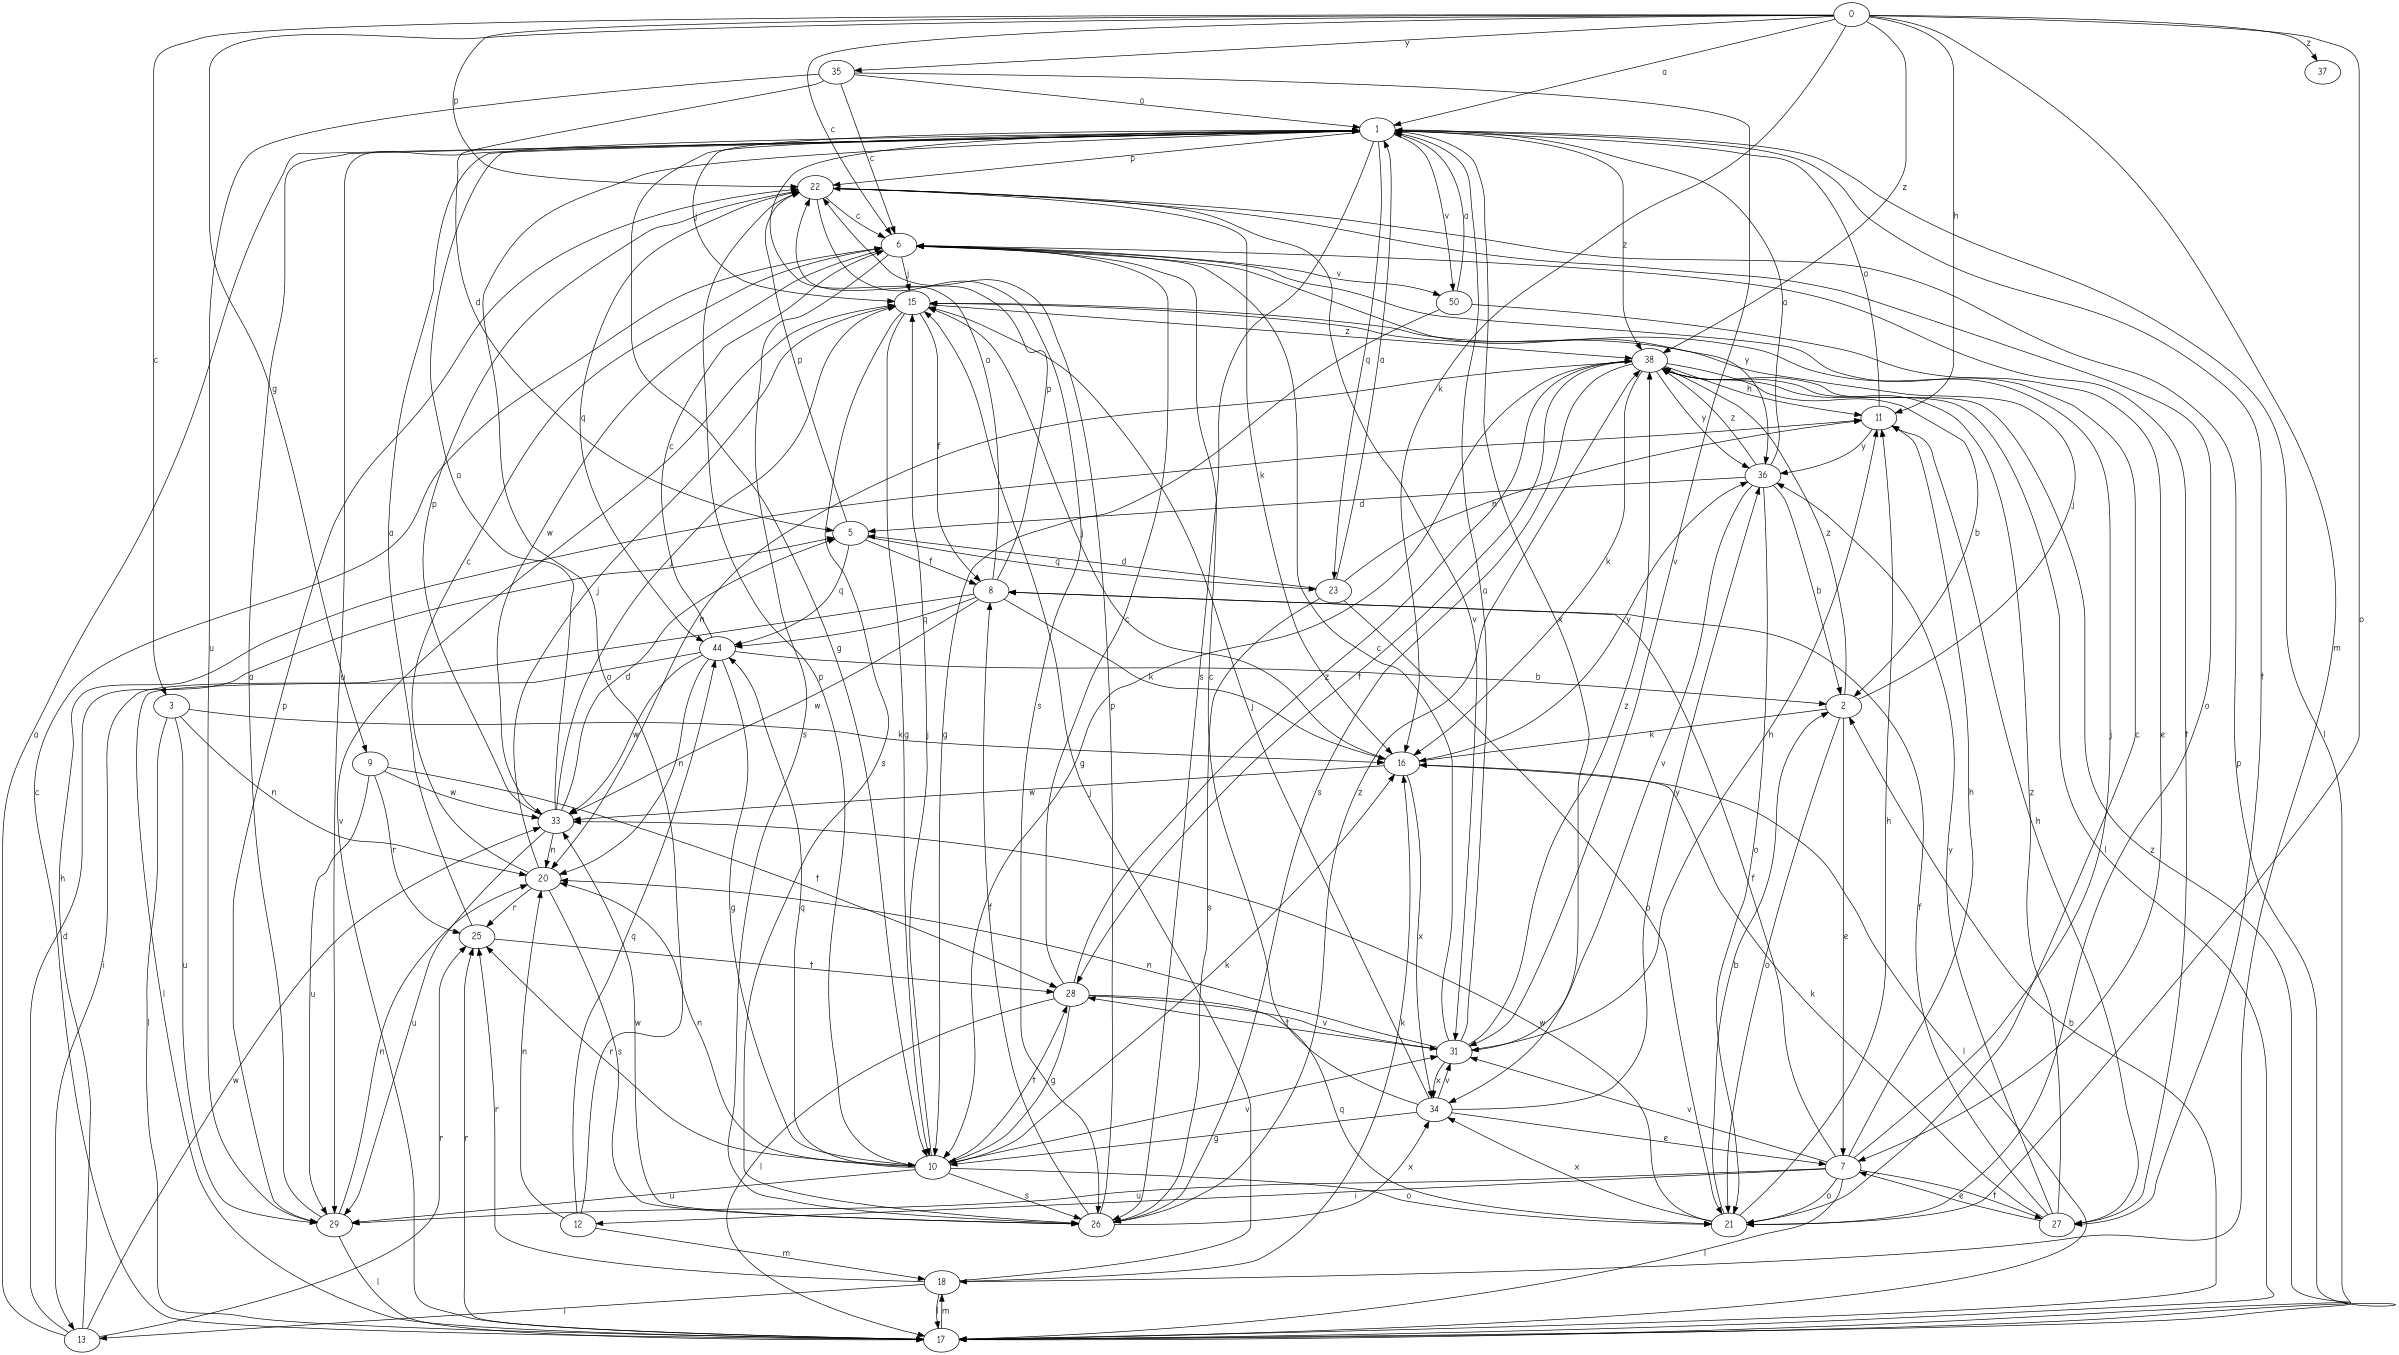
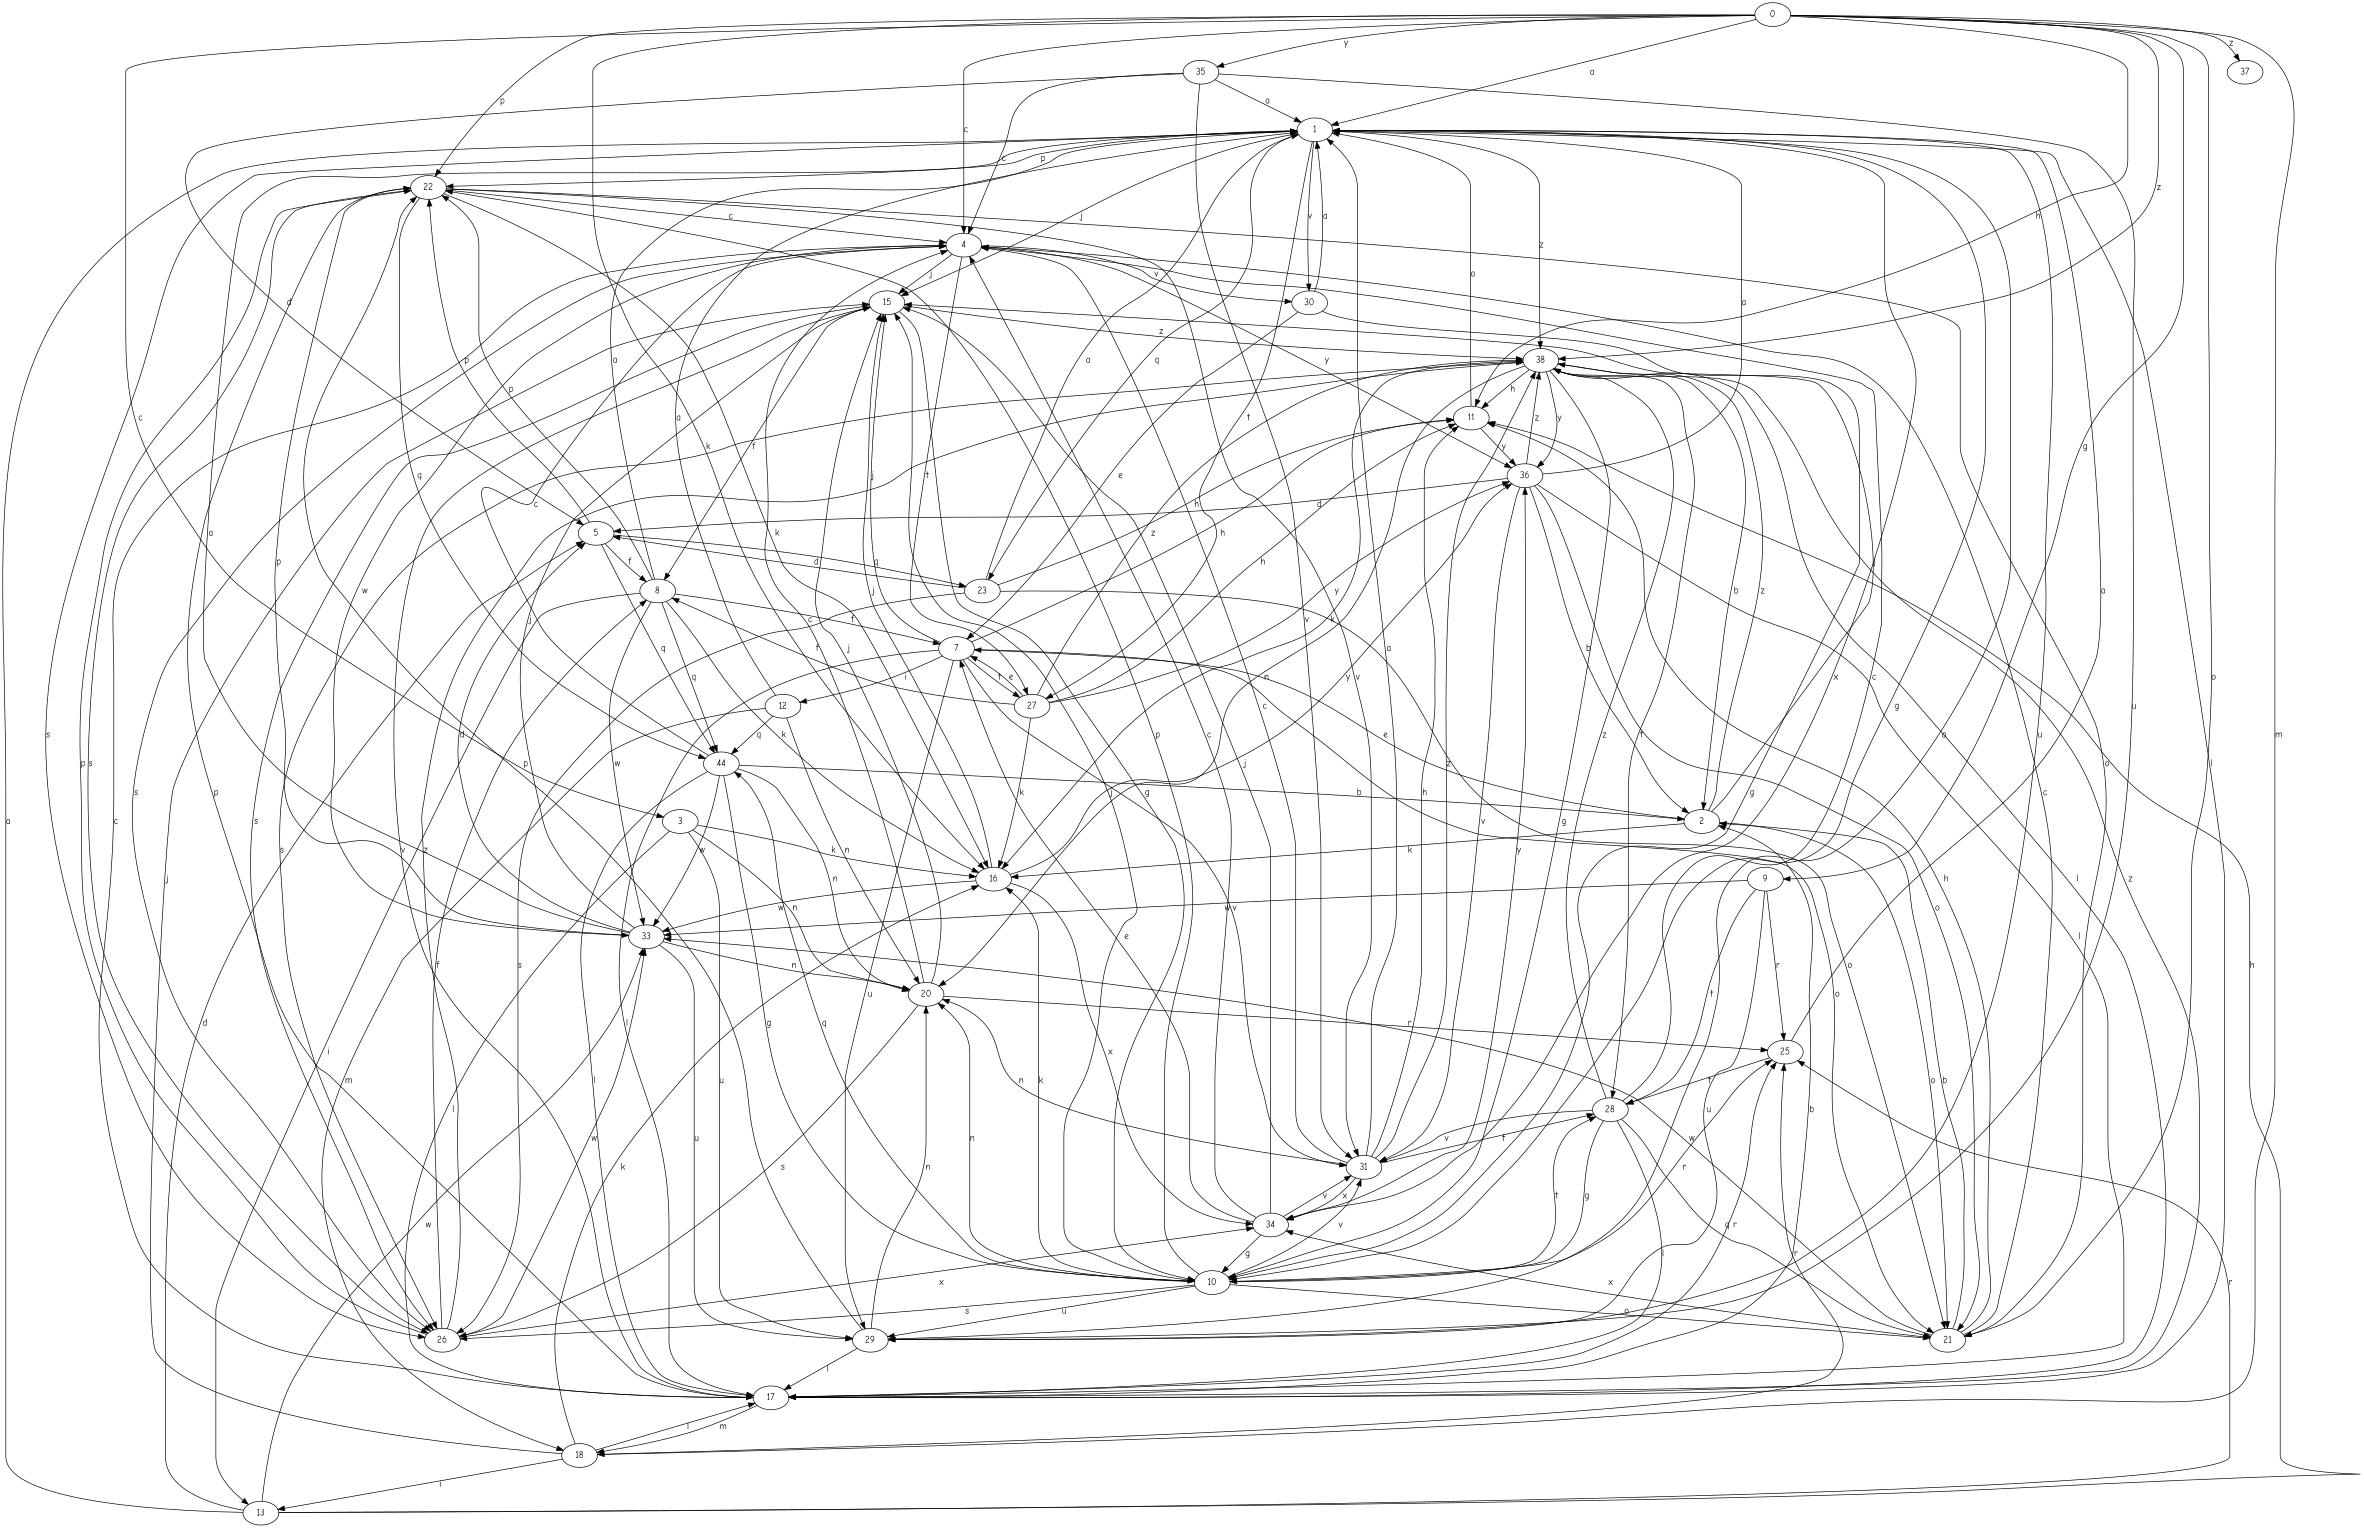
node "6": label "6" -> "4"
node "50": label "50" -> "30"
edge "7" -> "8": reversed
edge "16" -> "17": now "36" -> "17"
